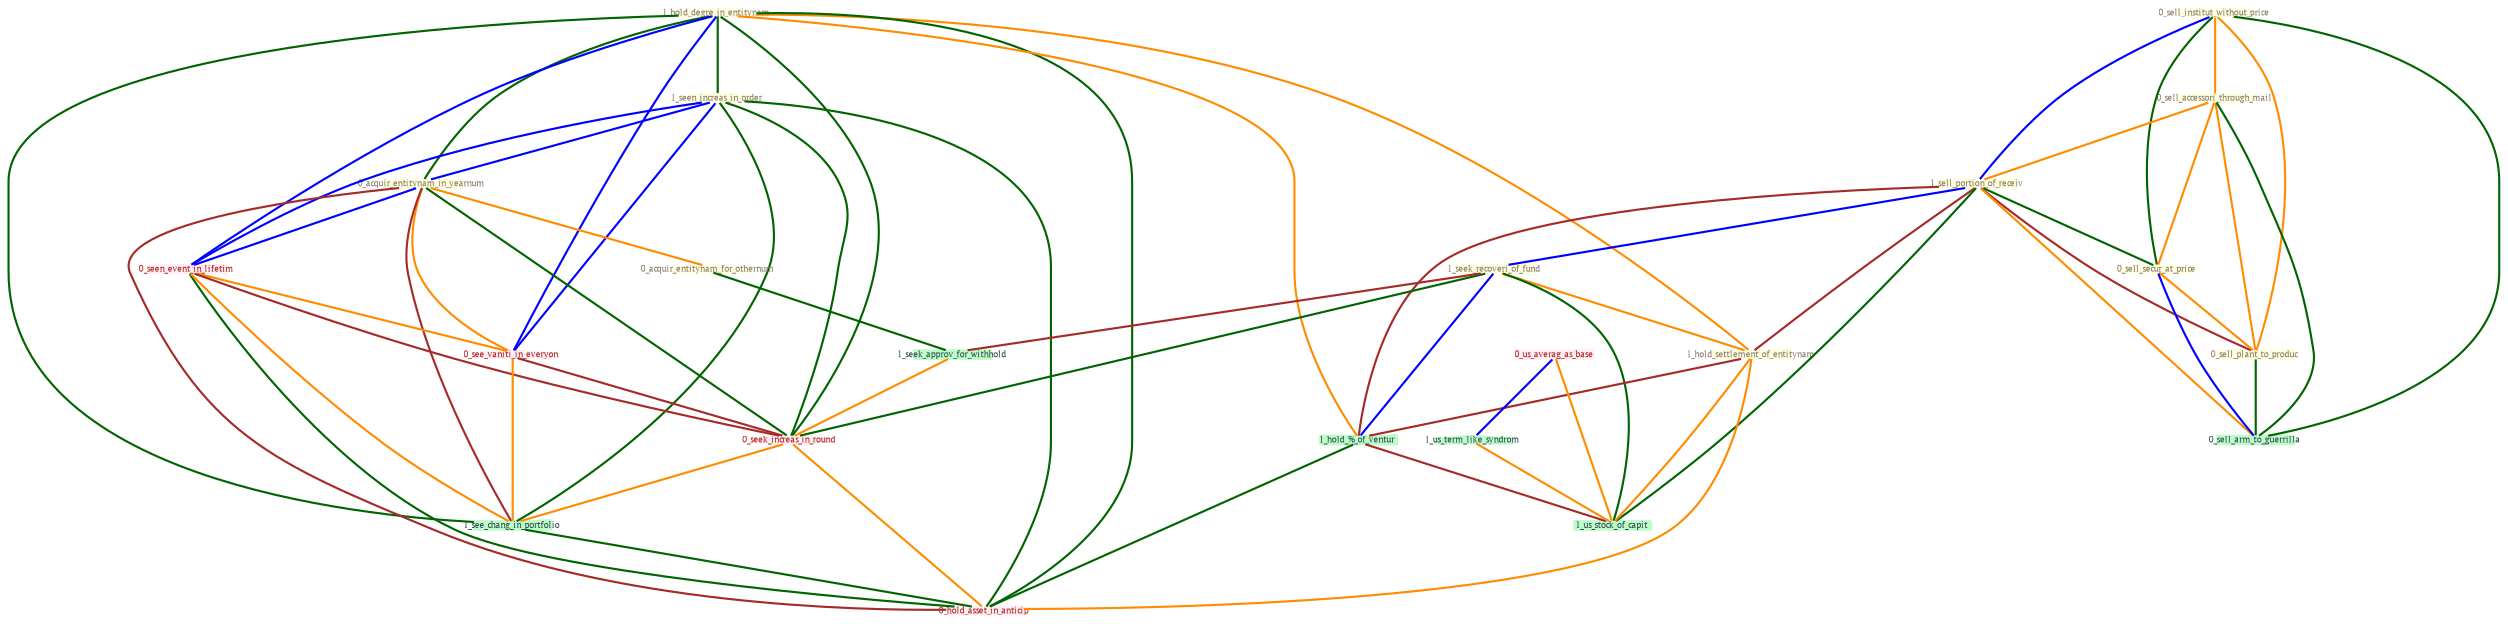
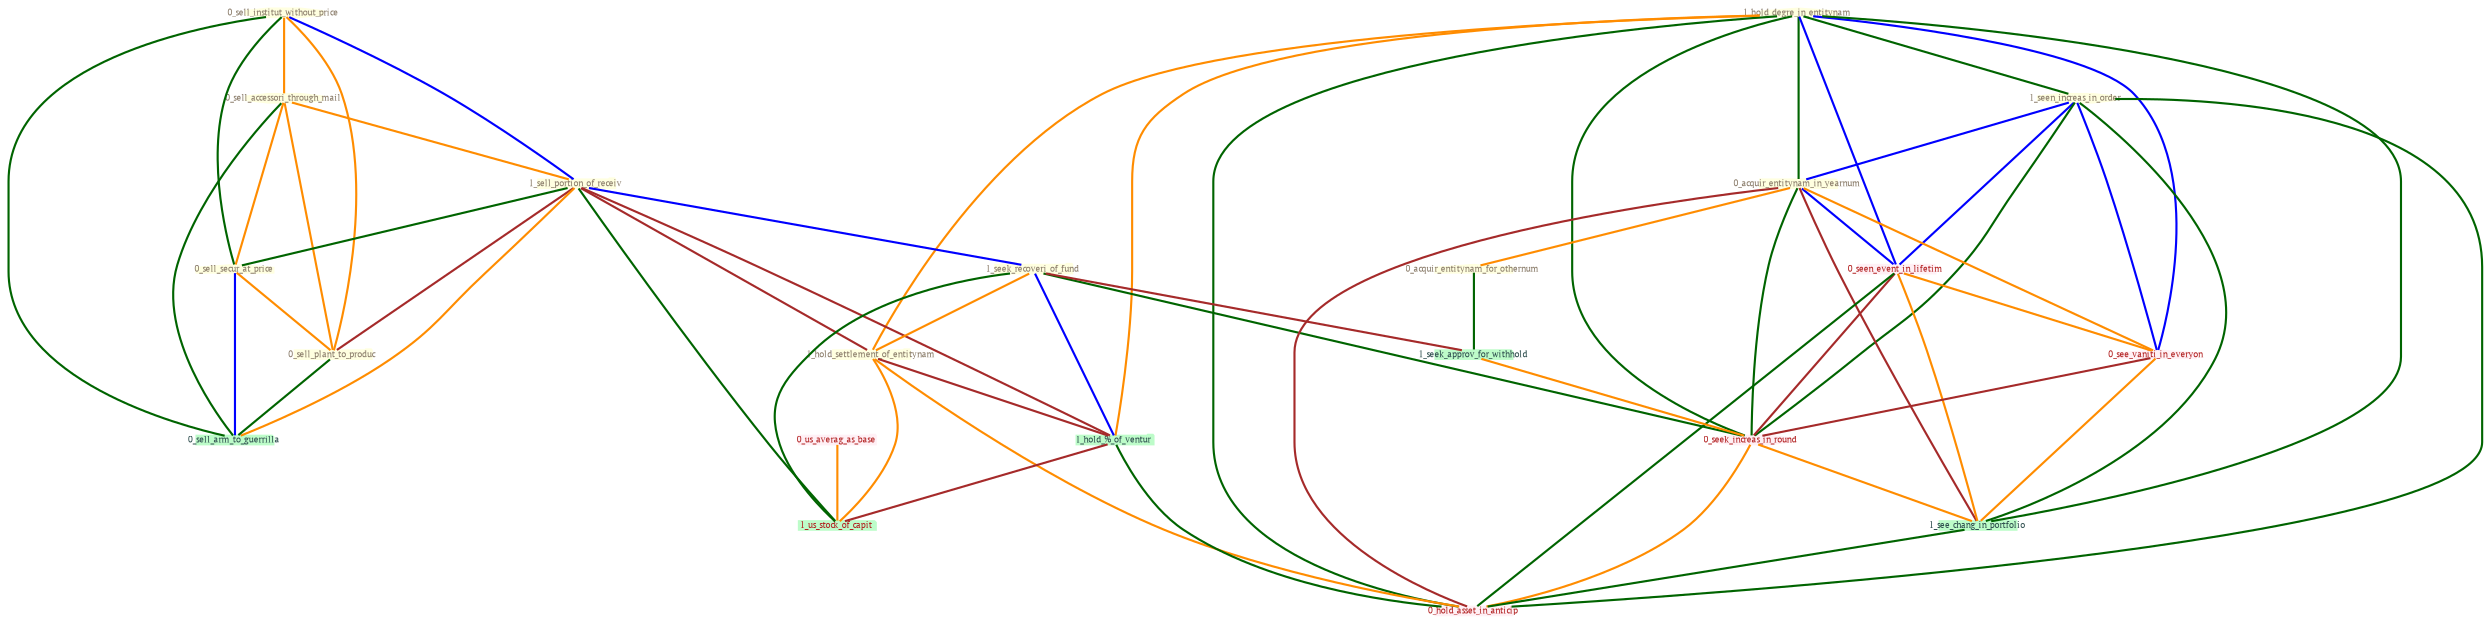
node "1_us_term_like_syndrom": removed
node "1_us_stock_of_capit": fontcolor #2f4f4f -> #b22222
